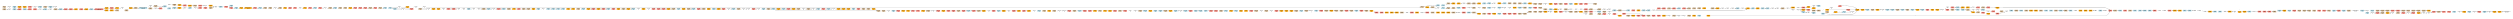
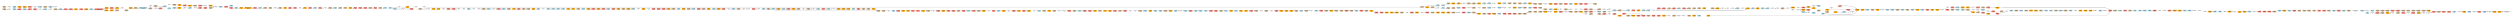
node "0x00428a38 cmpl": removed
